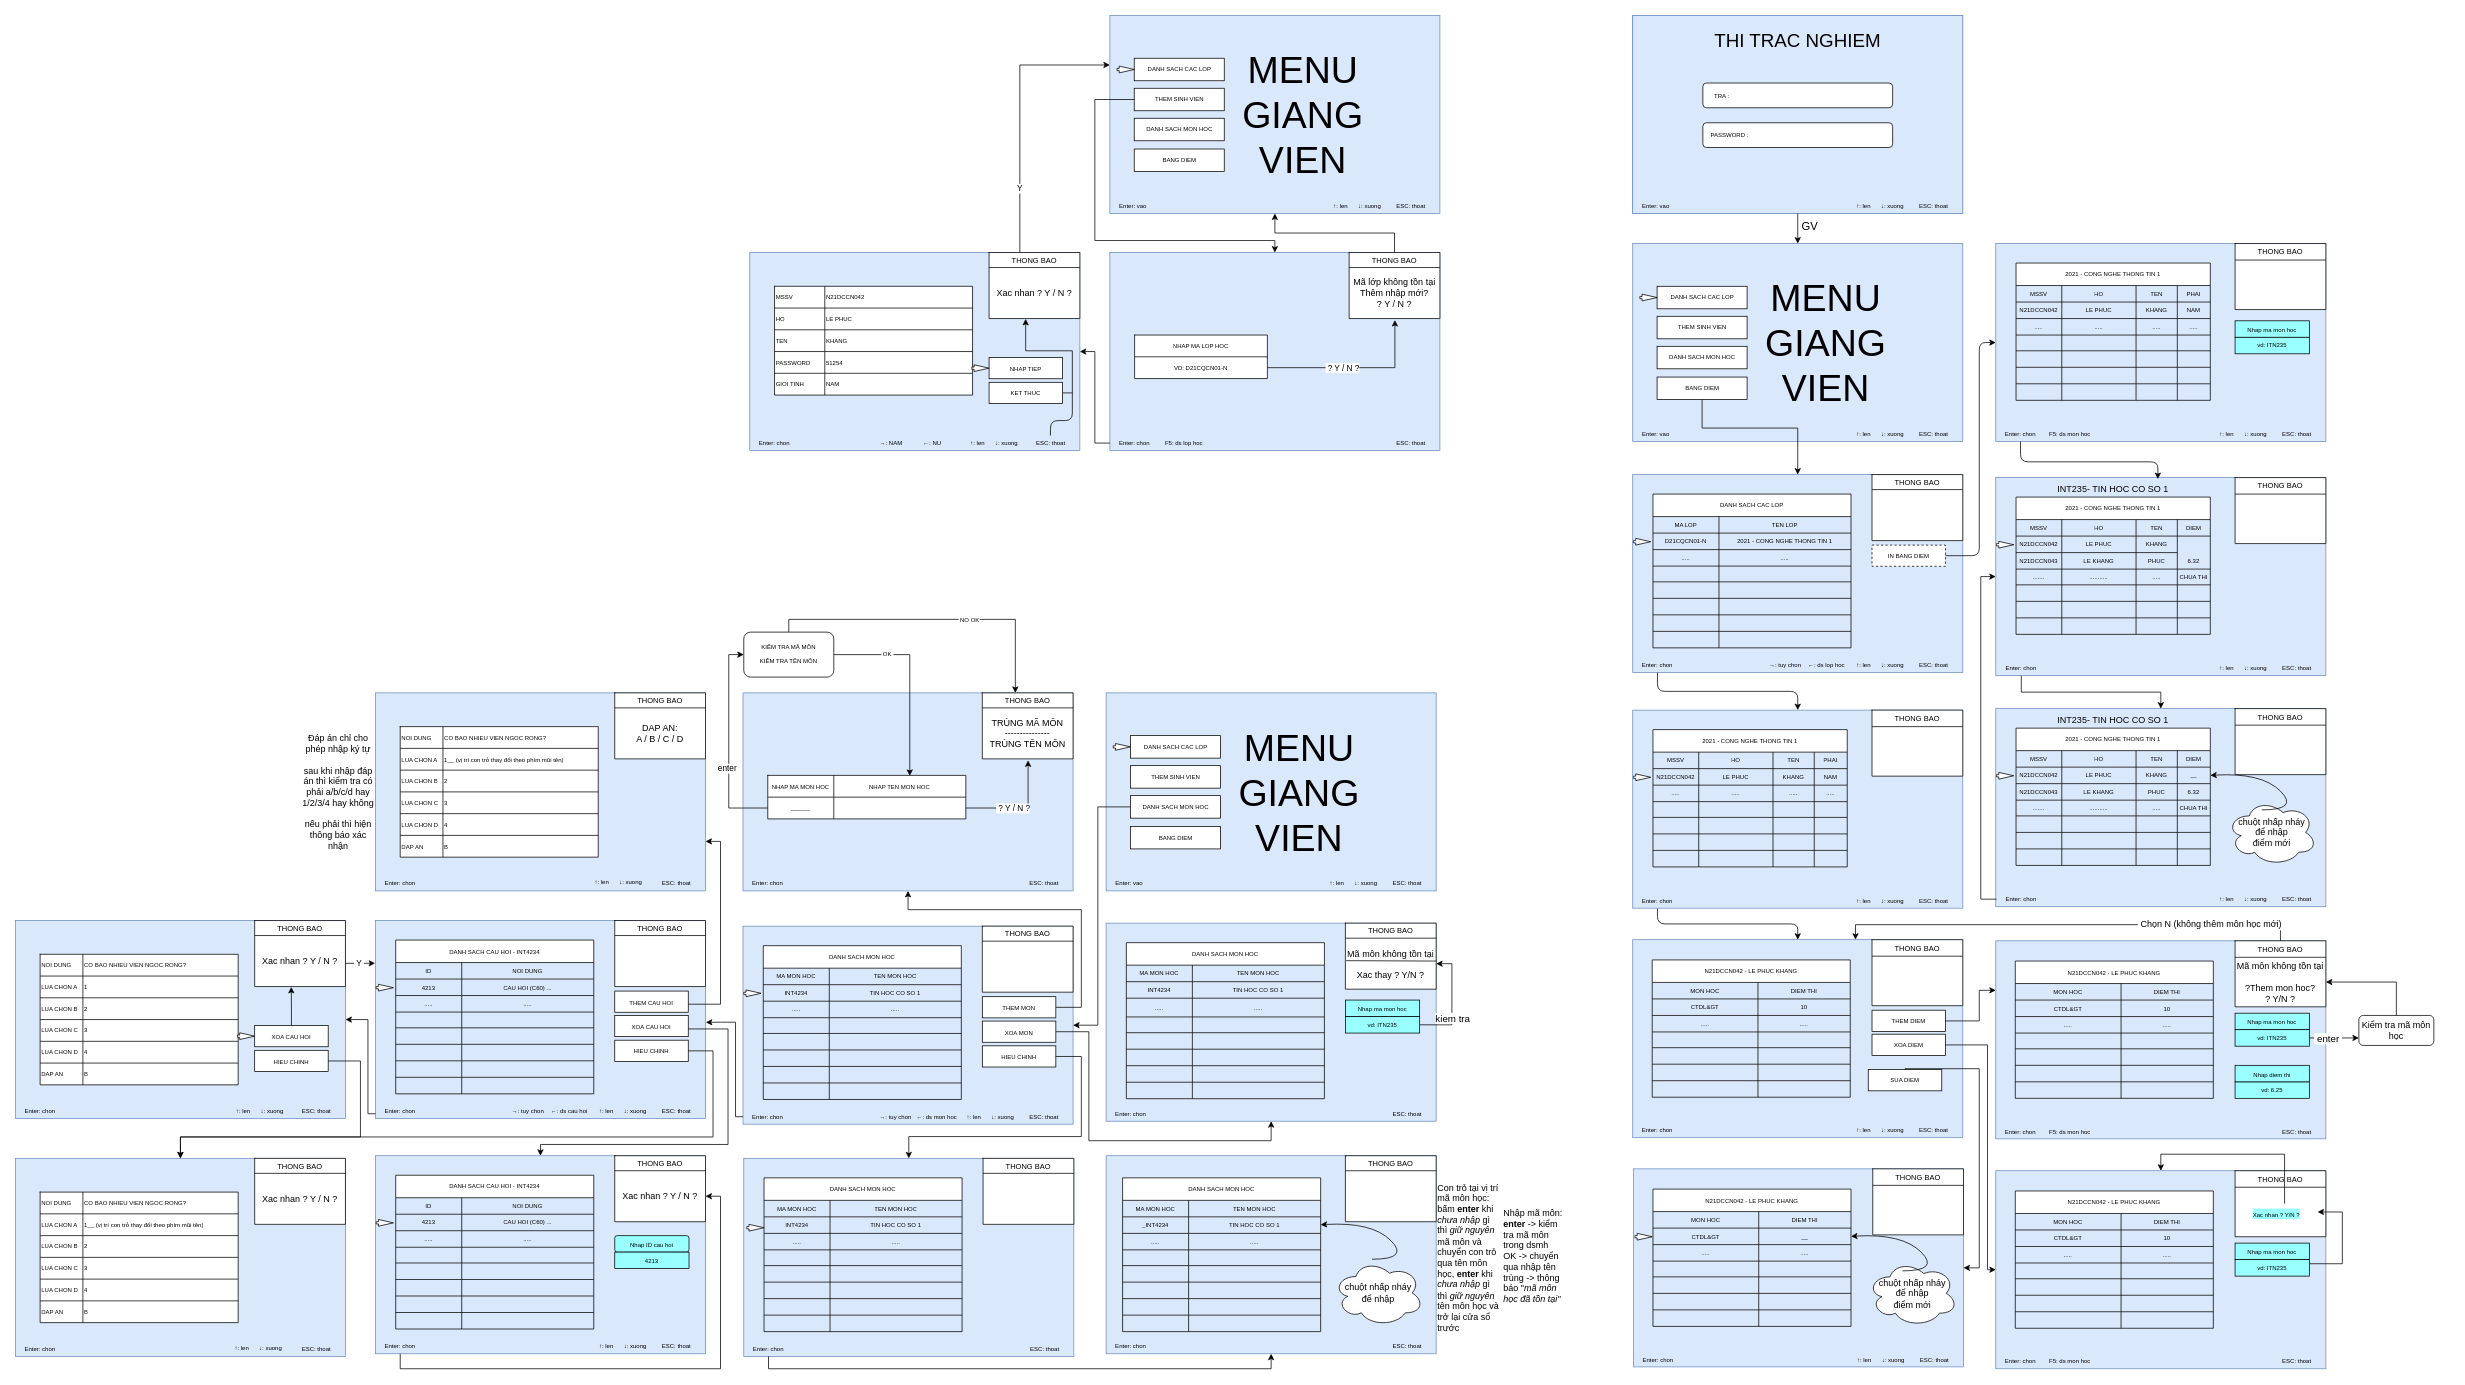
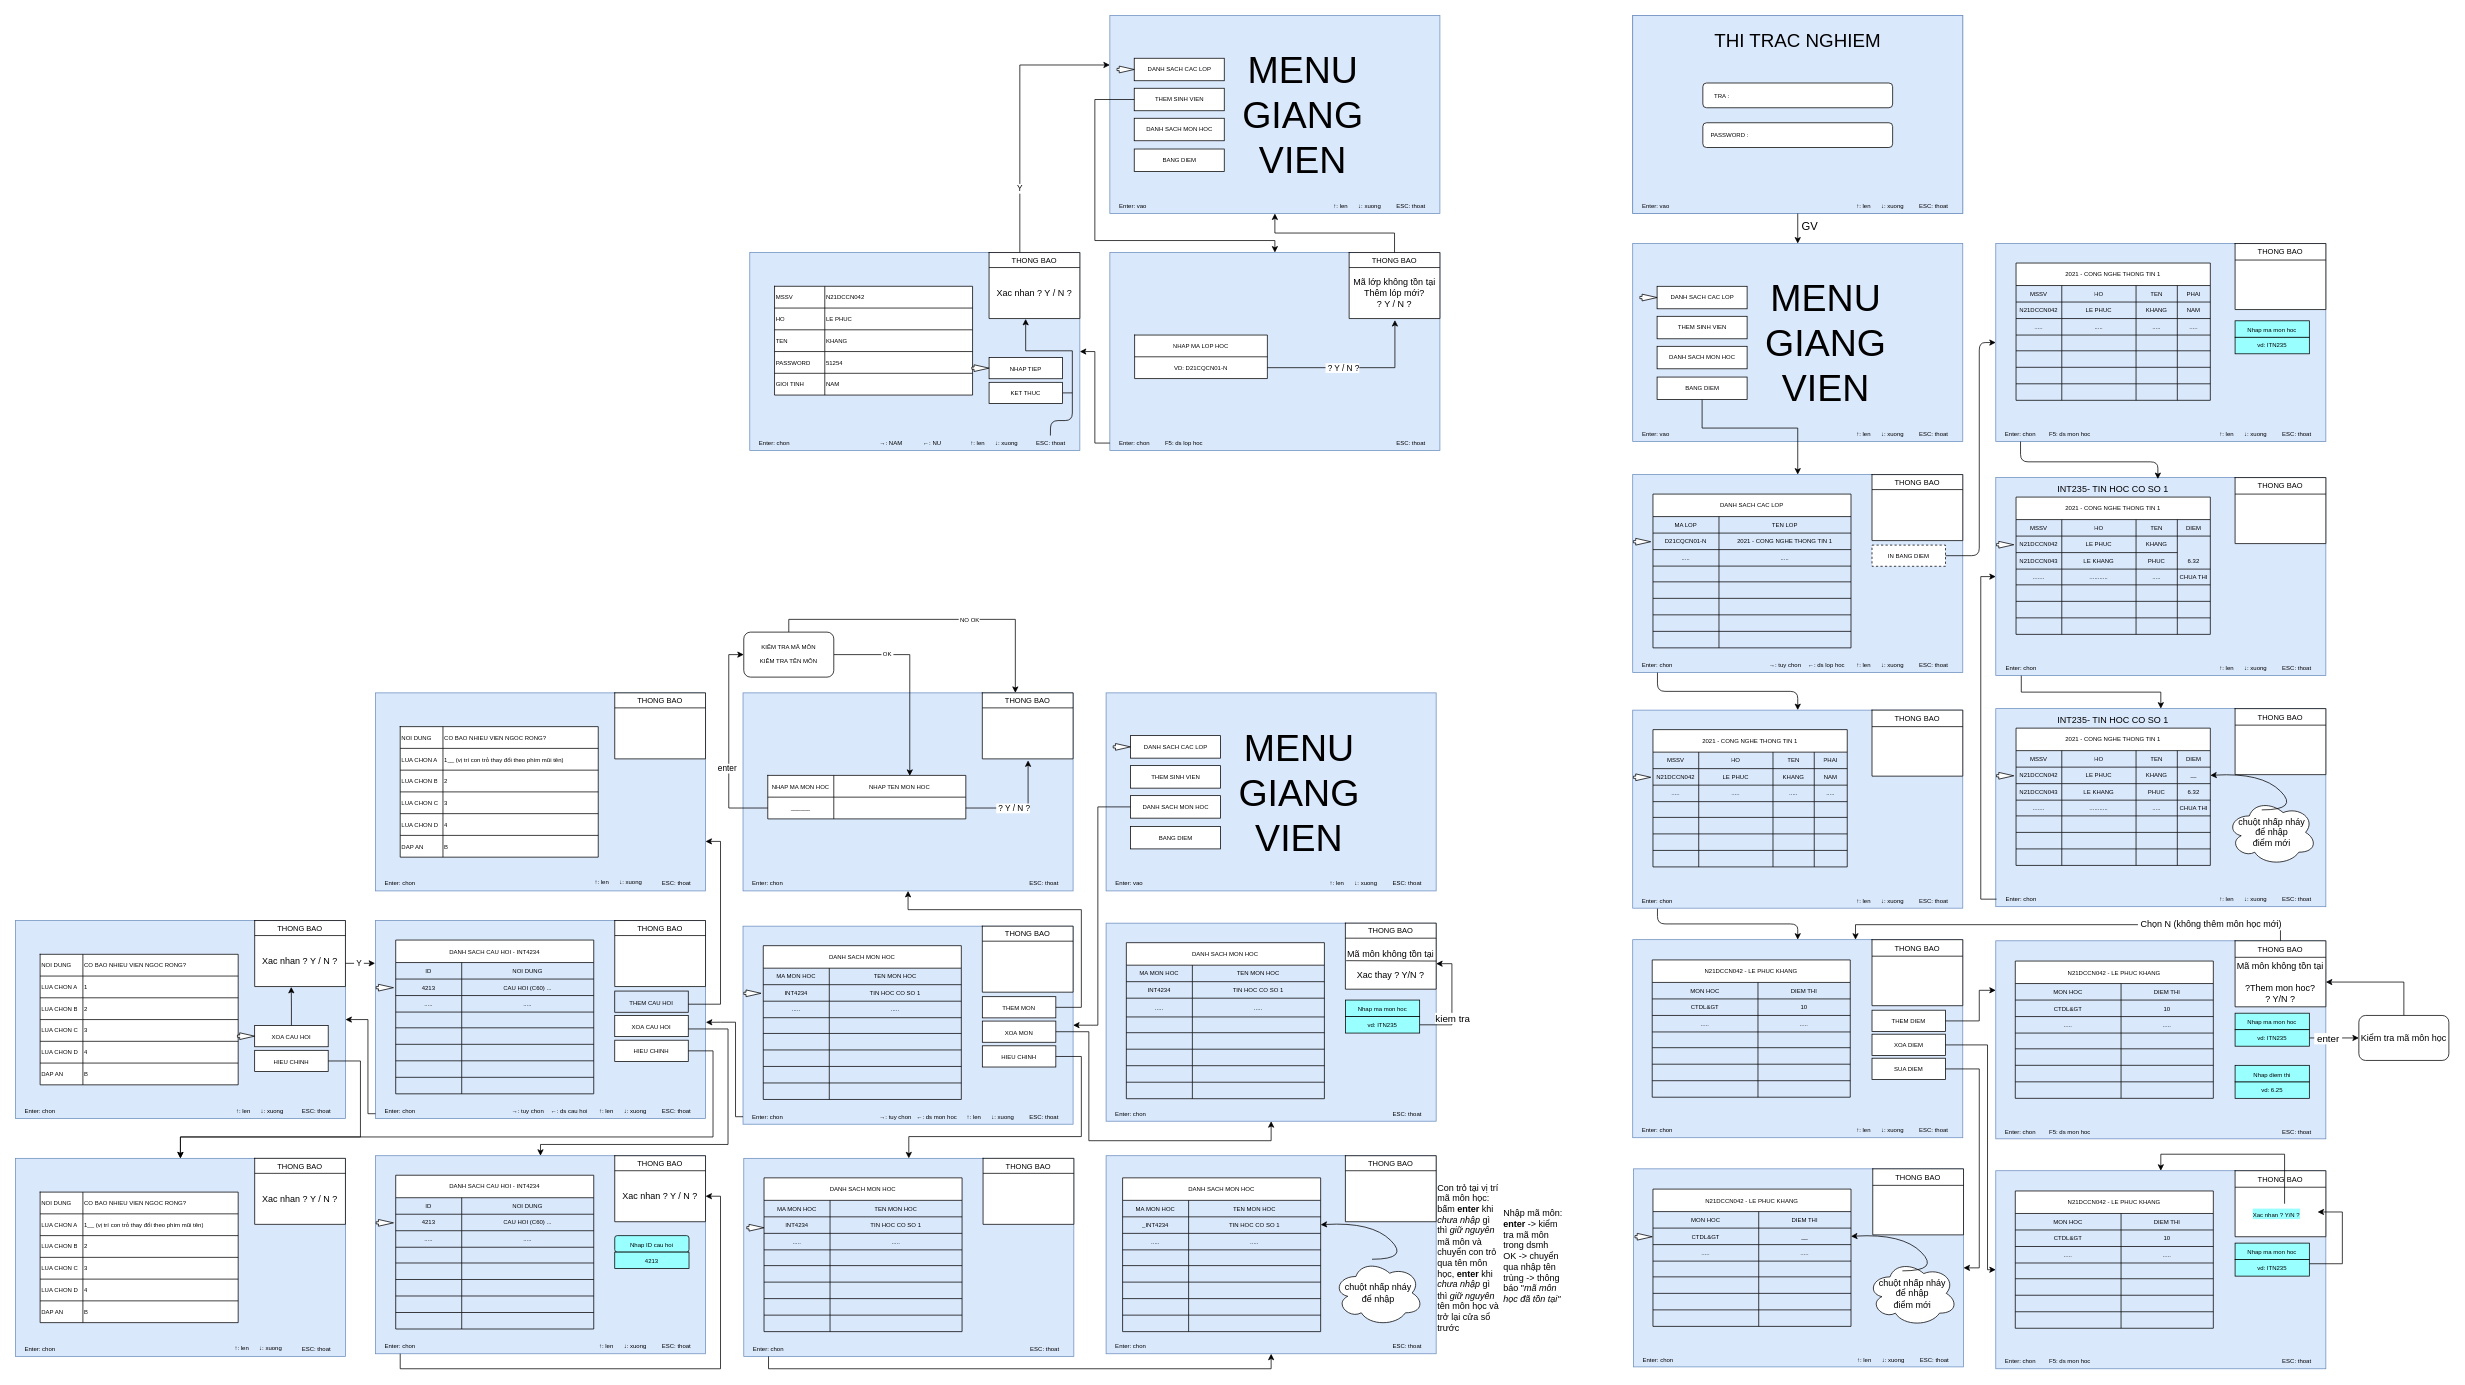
node "Mã lớp không tồn tại Thêm nhập mới? ? Y / N ?": label "Mã lớp không tồn tại Thêm nhập mới? ? Y / N ?" -> "Mã lớp không tồn tại Thêm lóp mới? ? Y / N ?"
node "DAP AN: A / B / C / D": removed
node "TRÙNG MÃ MÔN --------------- TRÙNG TÊN MÔN": removed
node "Đáp án chỉ cho phép nhập ký tự sau khi nhập đáp án thì kiểm tra có phải a/b/c/d hay 1/2/3/4 hay không nếu phải thì hiện thông báo xác nhận": removed
node "THEM CAU HOI": fillcolor #ffffff -> #dae8fc
node "Kiểm tra mã môn học": size 75x30 -> 90x45
node "SUA DIEM": moved (1905, 1080) -> (1908, 1069)
